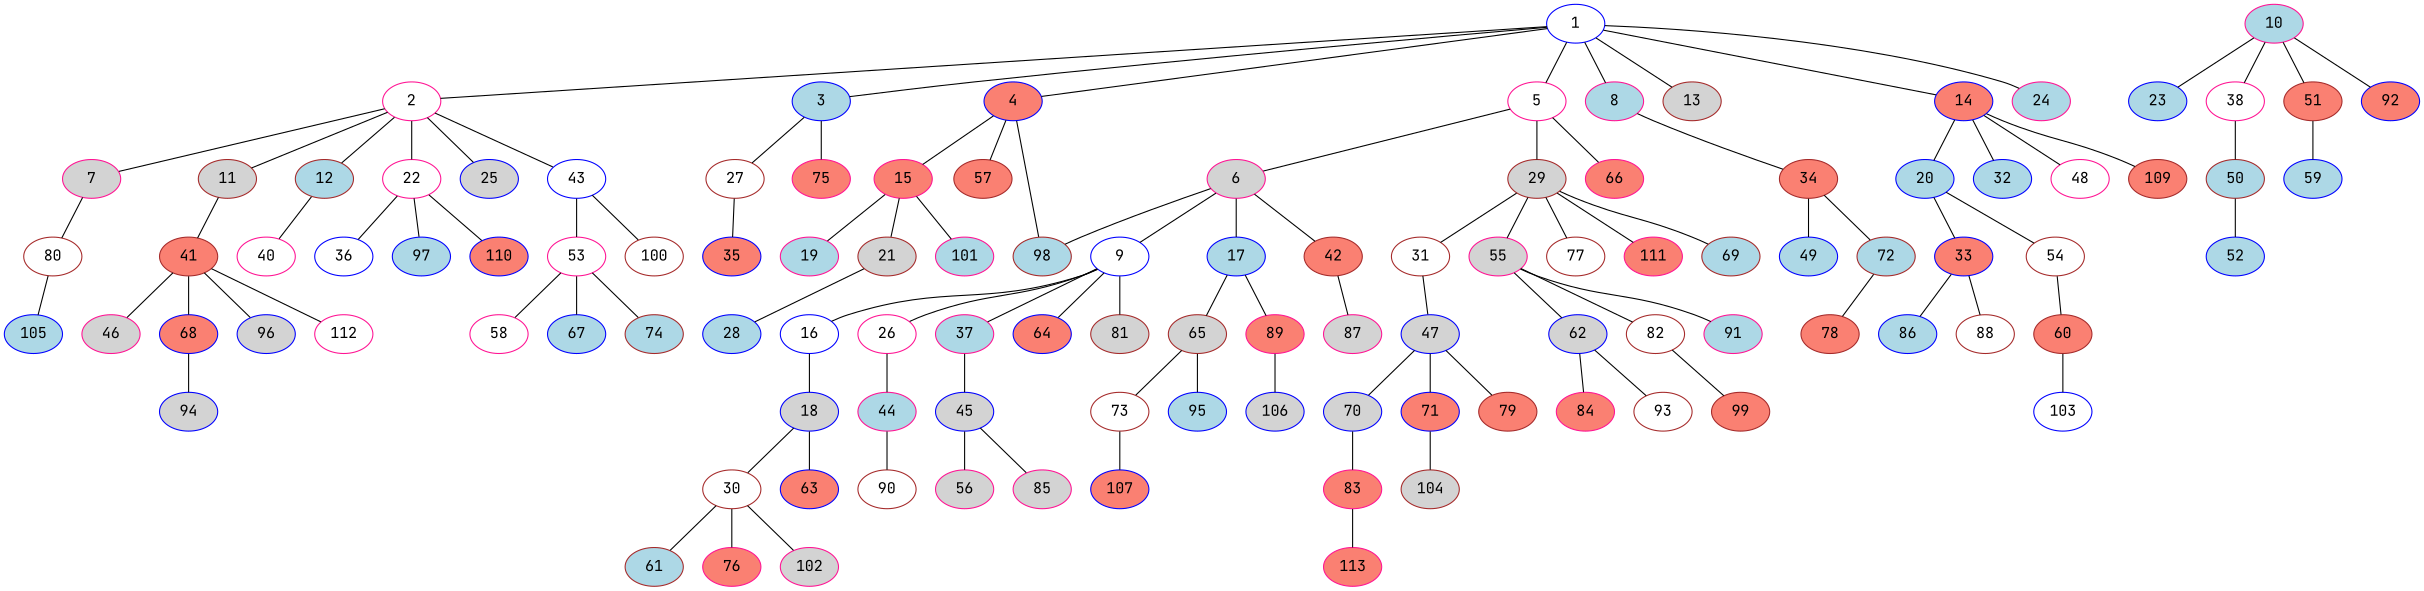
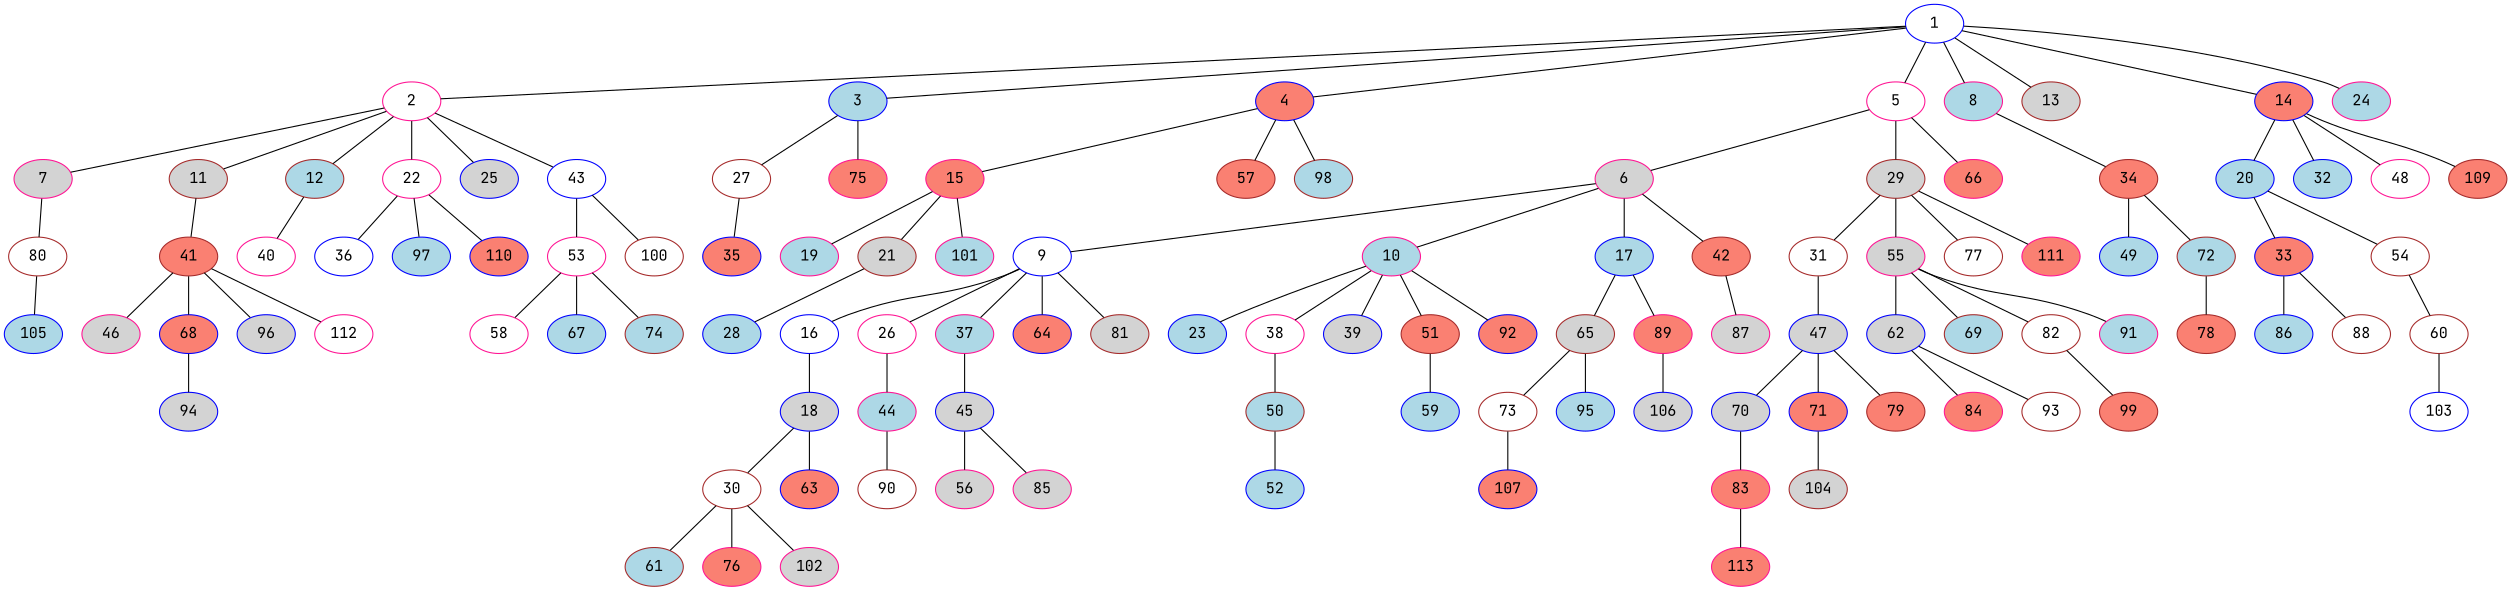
edge "6" -- "98": now "6" -- "10"
edge "29" -- "69": now "55" -- "69"
node "39": added
node "60": fillcolor salmon -> white
